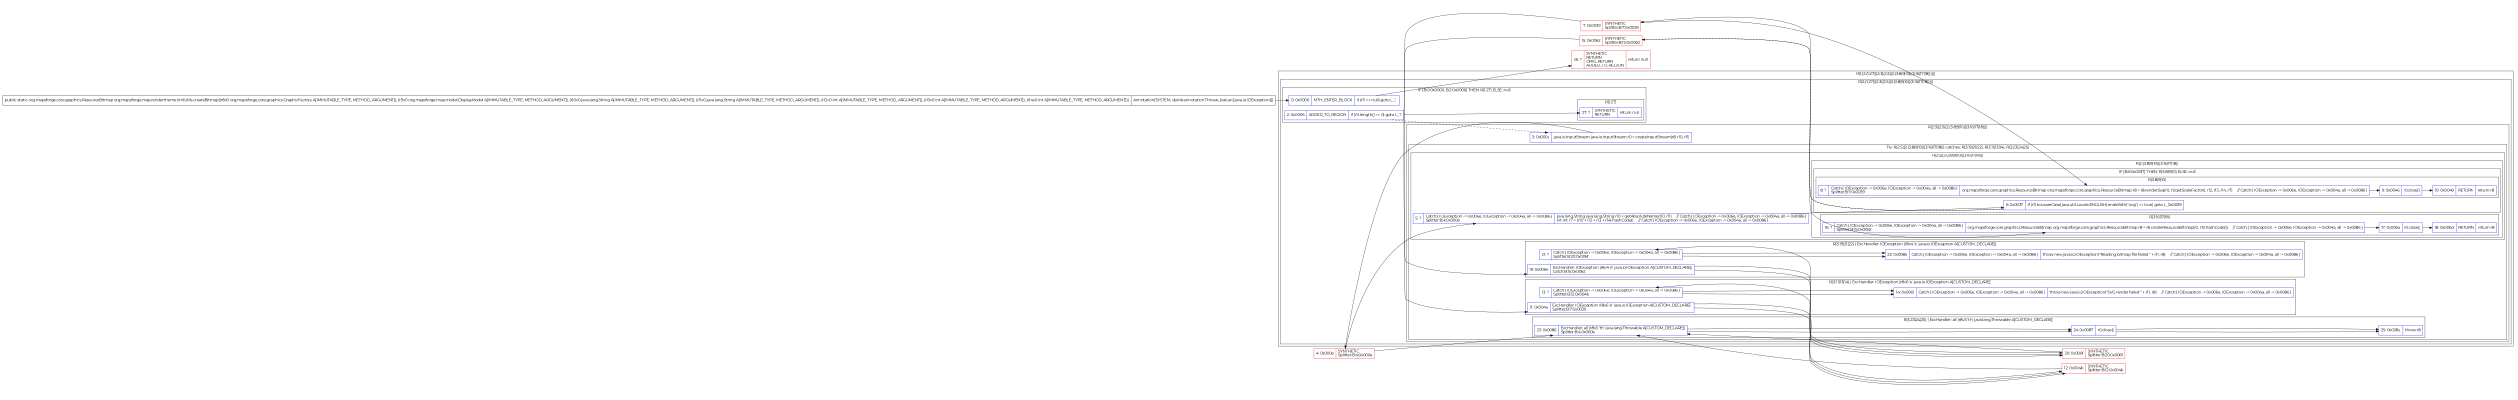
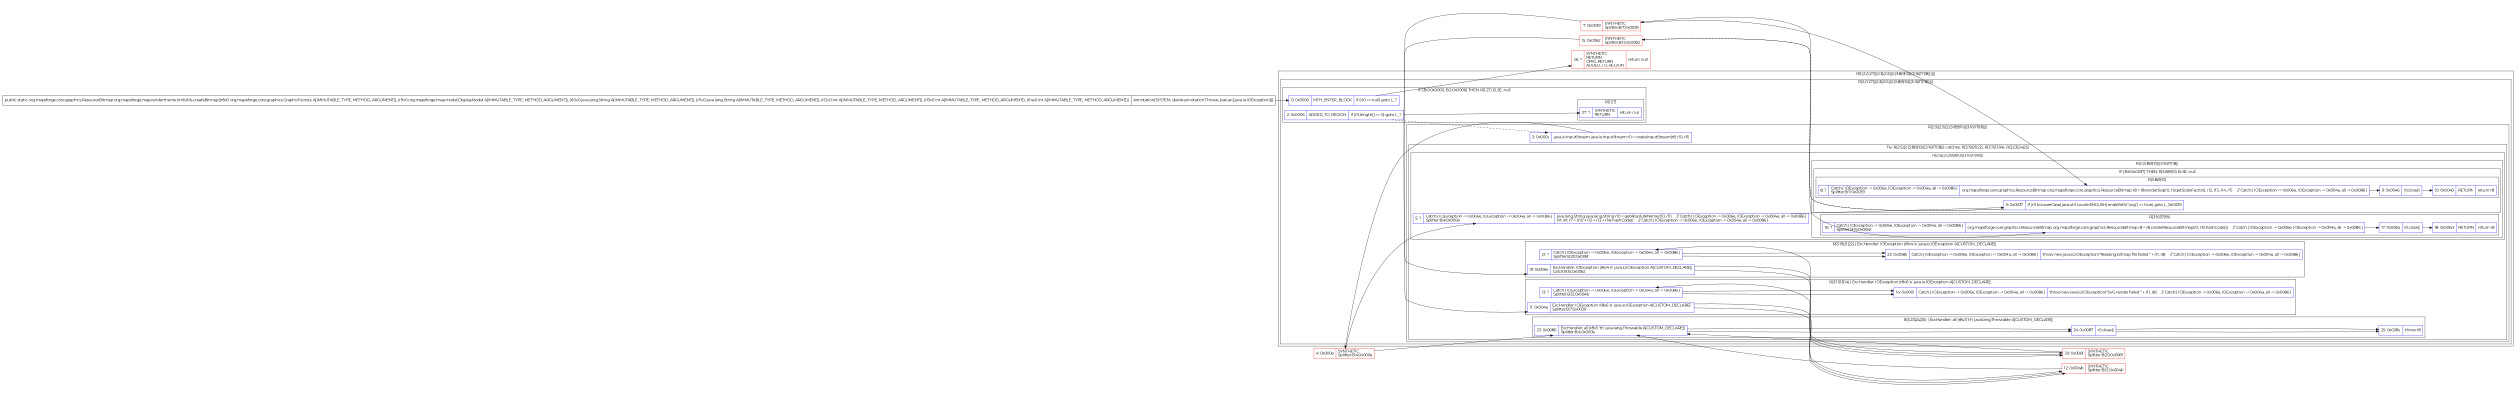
node "0: 0x0000": text "if (r11 == null) goto L_?" -> "if (r10 == null) goto L_?"
